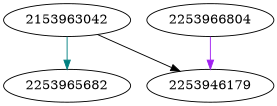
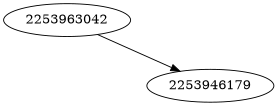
node "2153963042": label "2153963042" -> "2253963042"
node "2253966804": removed
node "2253965682": removed
